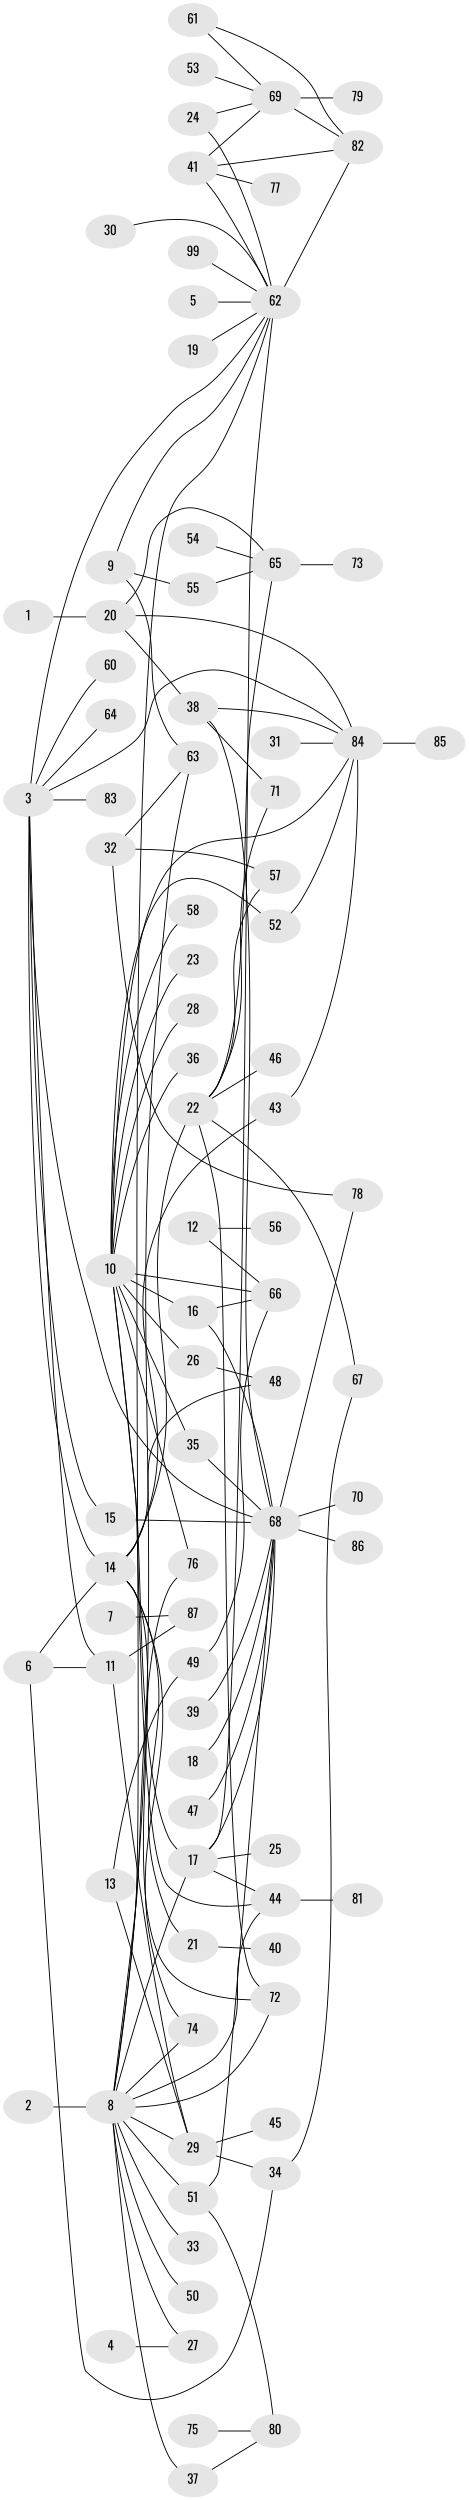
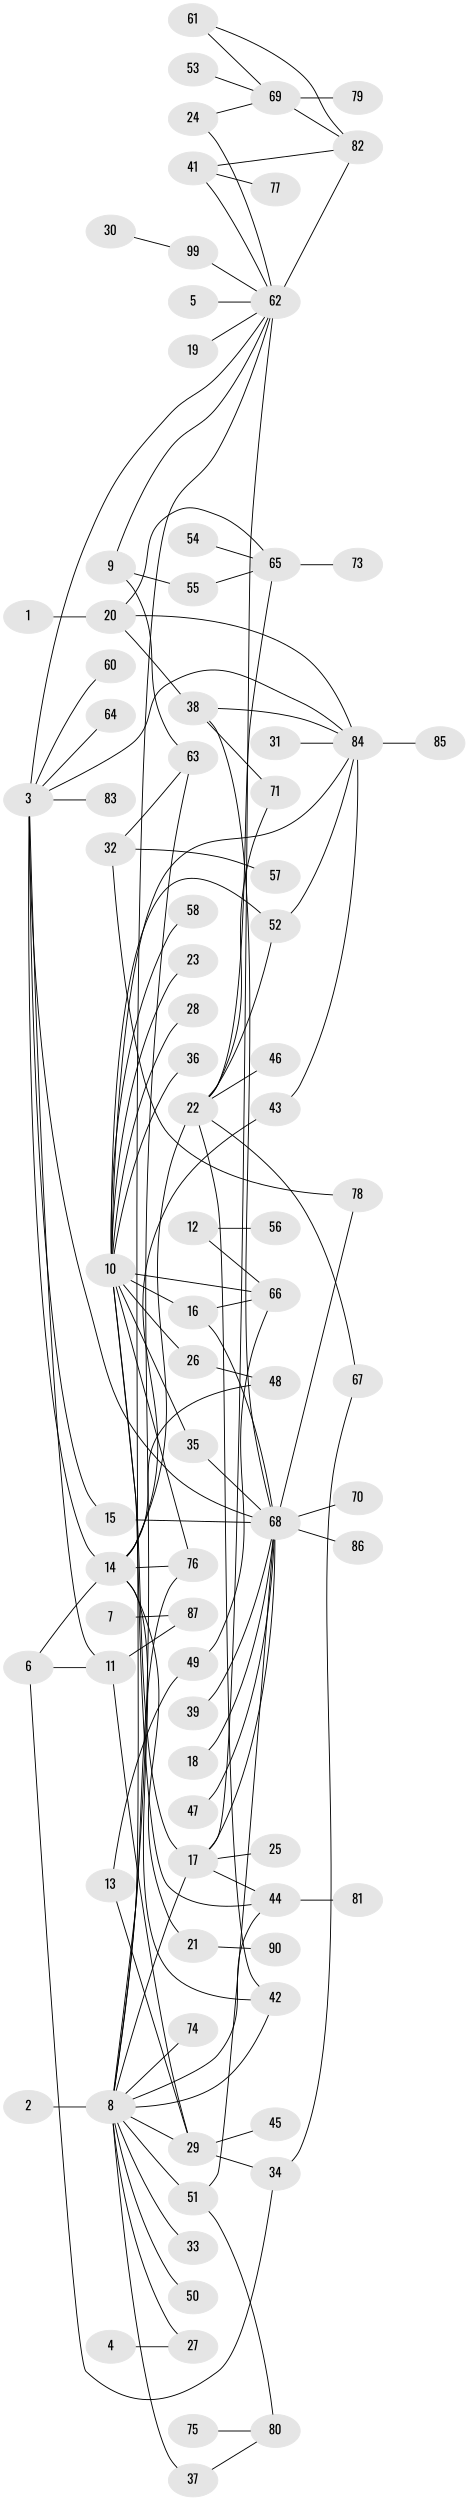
edge "69" -- "41": removed
edge "30" -- "62": now "30" -- "99"
edge "57" -- "22": now "52" -- "22"
edge "14" -- "74": now "14" -- "76"
node "40": label "40" -> "90"
node "72": label "72" -> "42"
